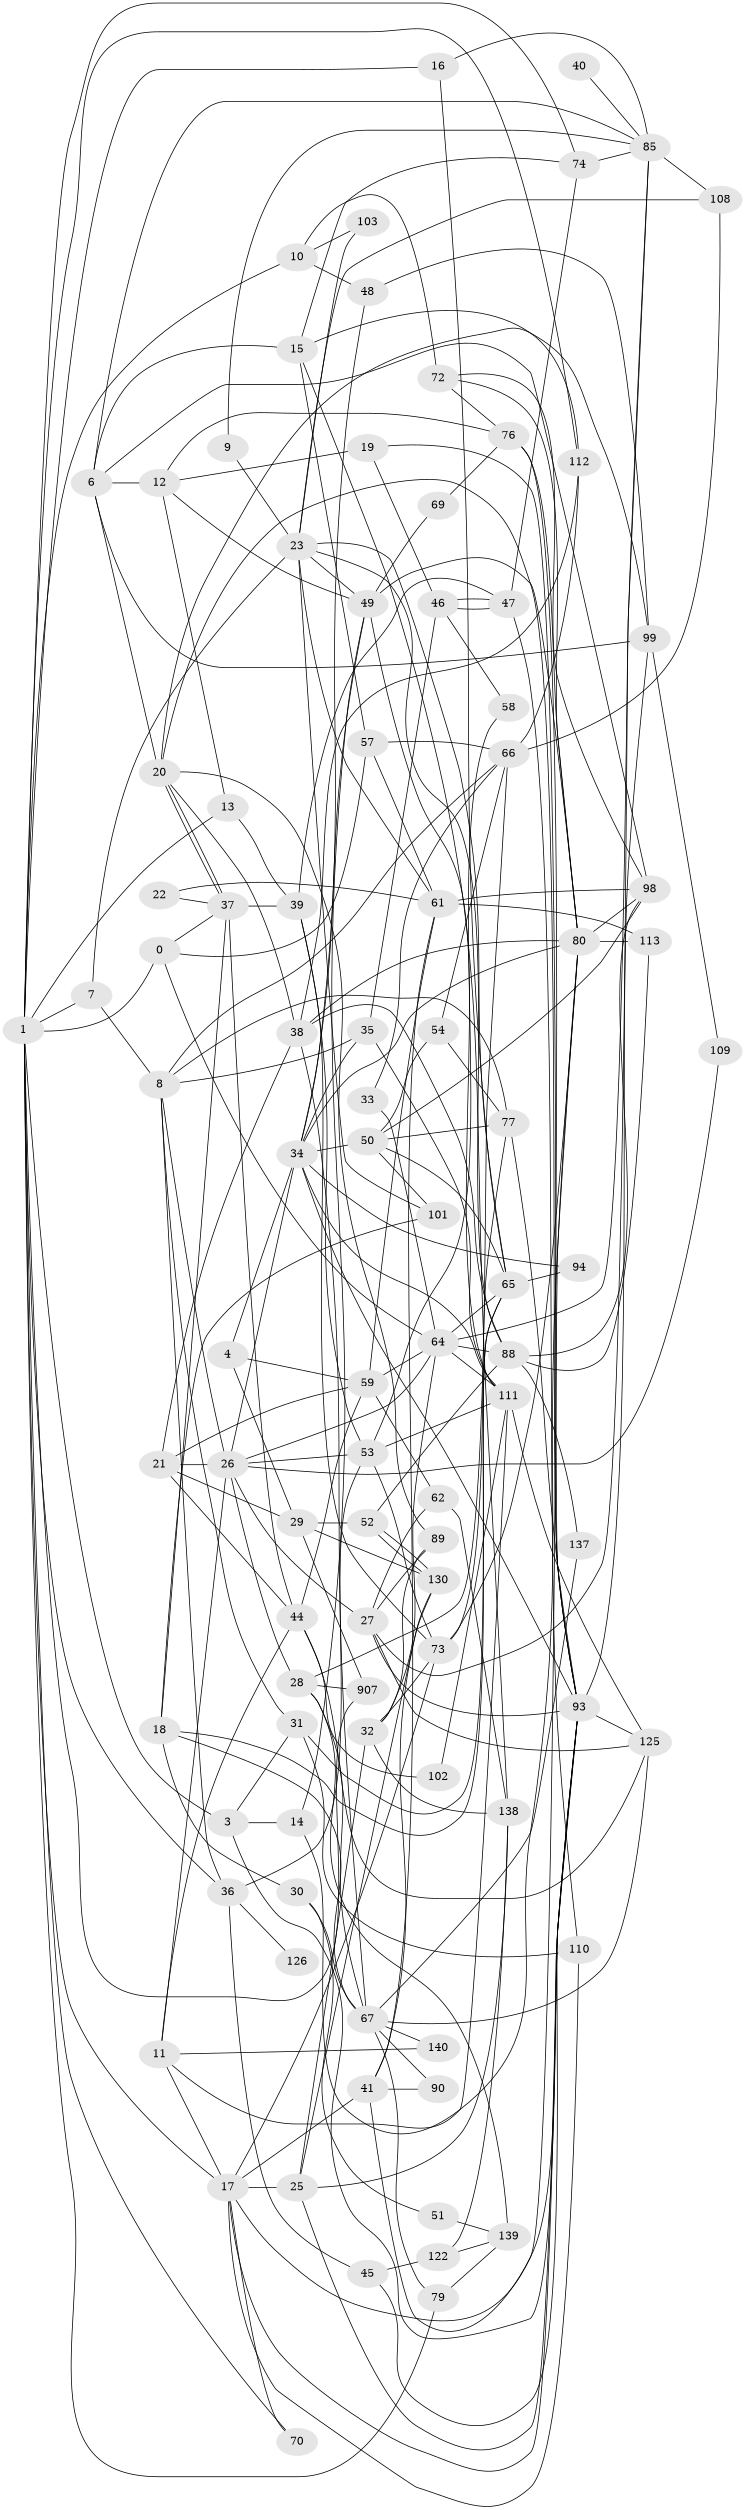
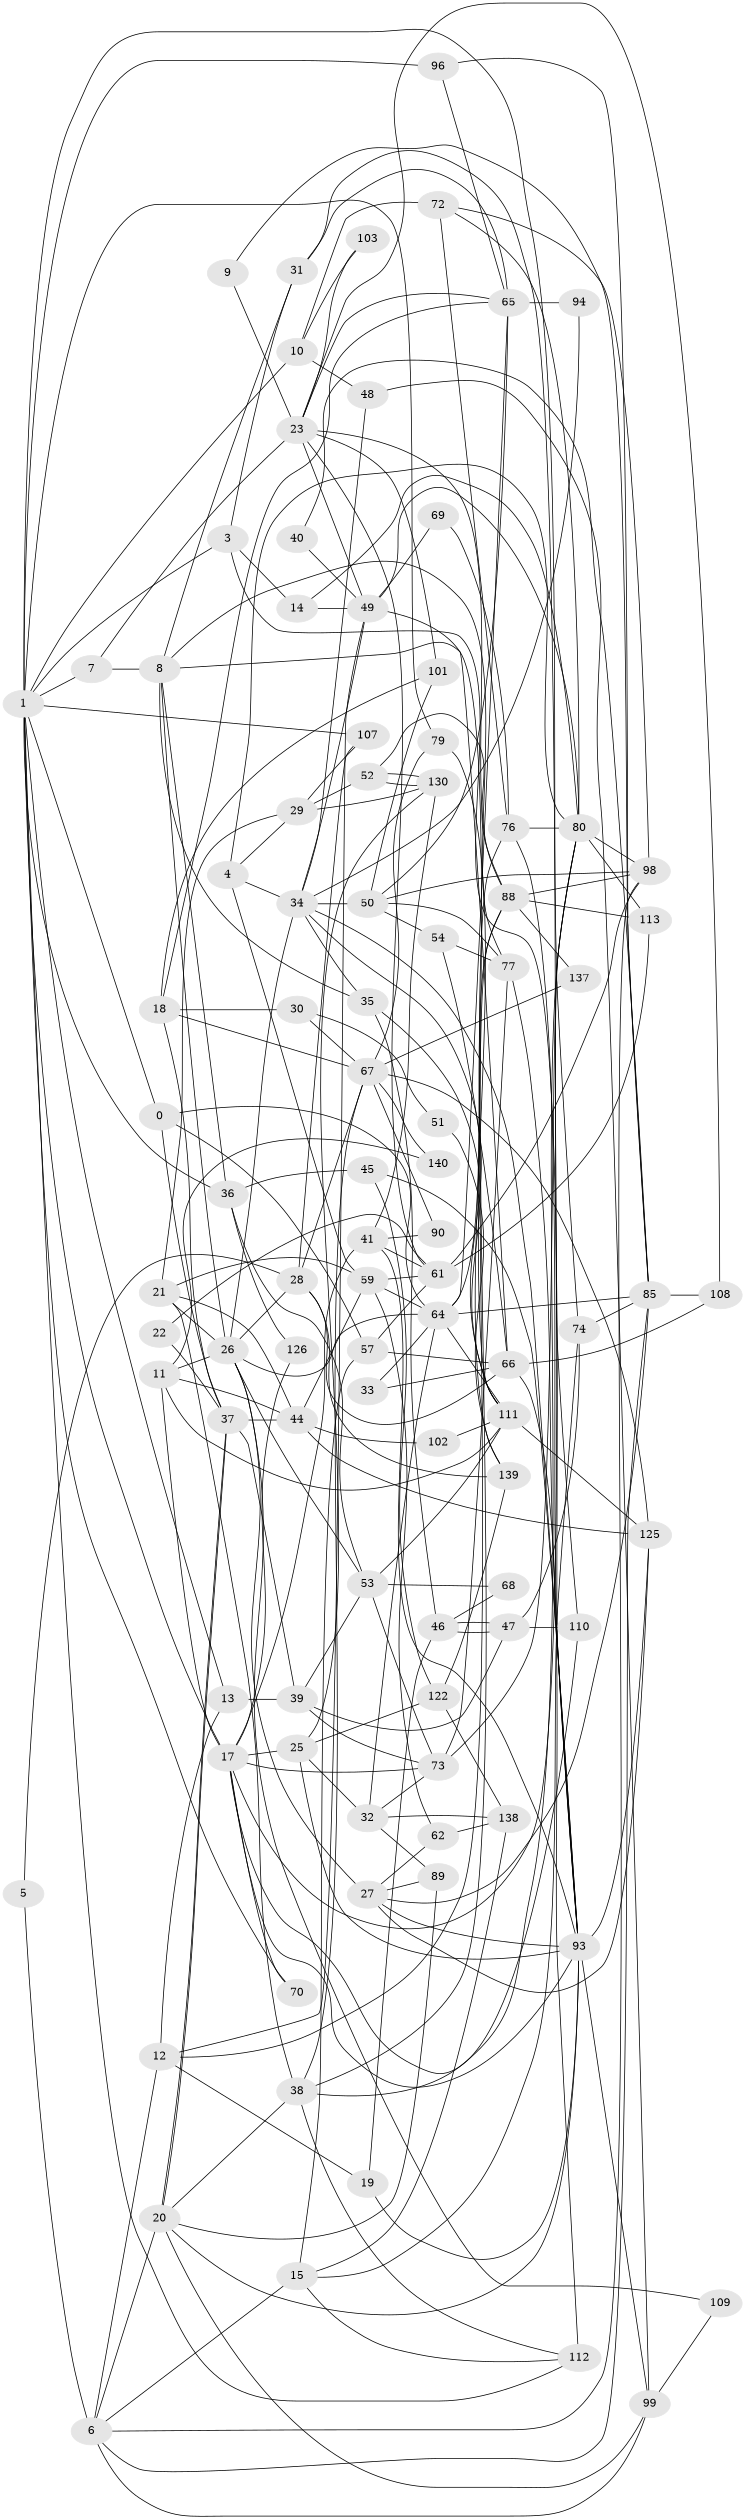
node "16": label "16" -> "96"
edge "40" -- "49": added
node "58": label "58" -> "68"
edge "80" -- "34": now "80" -- "4"
edge "126" -- "17": added
node "907": label "907" -> "107"
node "5": added
edge "138" -- "25": now "122" -- "25"
